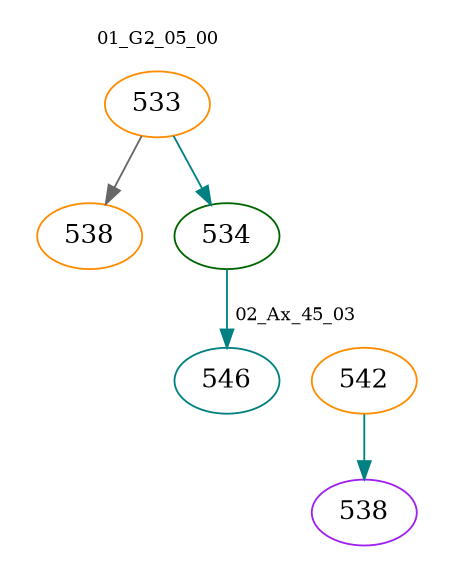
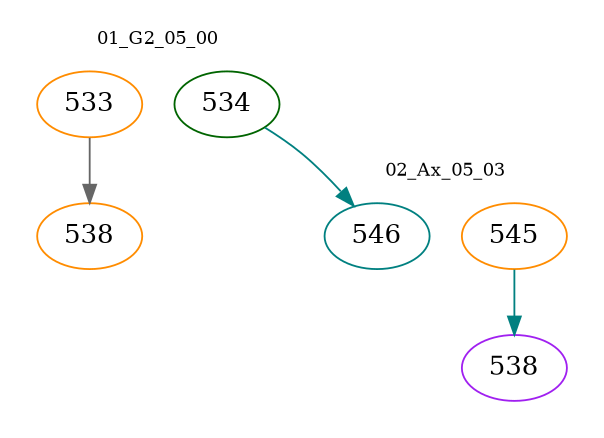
edge "533" -> "534": removed
cluster "02_Ax_45_03": label "02_Ax_45_03" -> "02_Ax_05_03"
node "542": label "542" -> "545"
